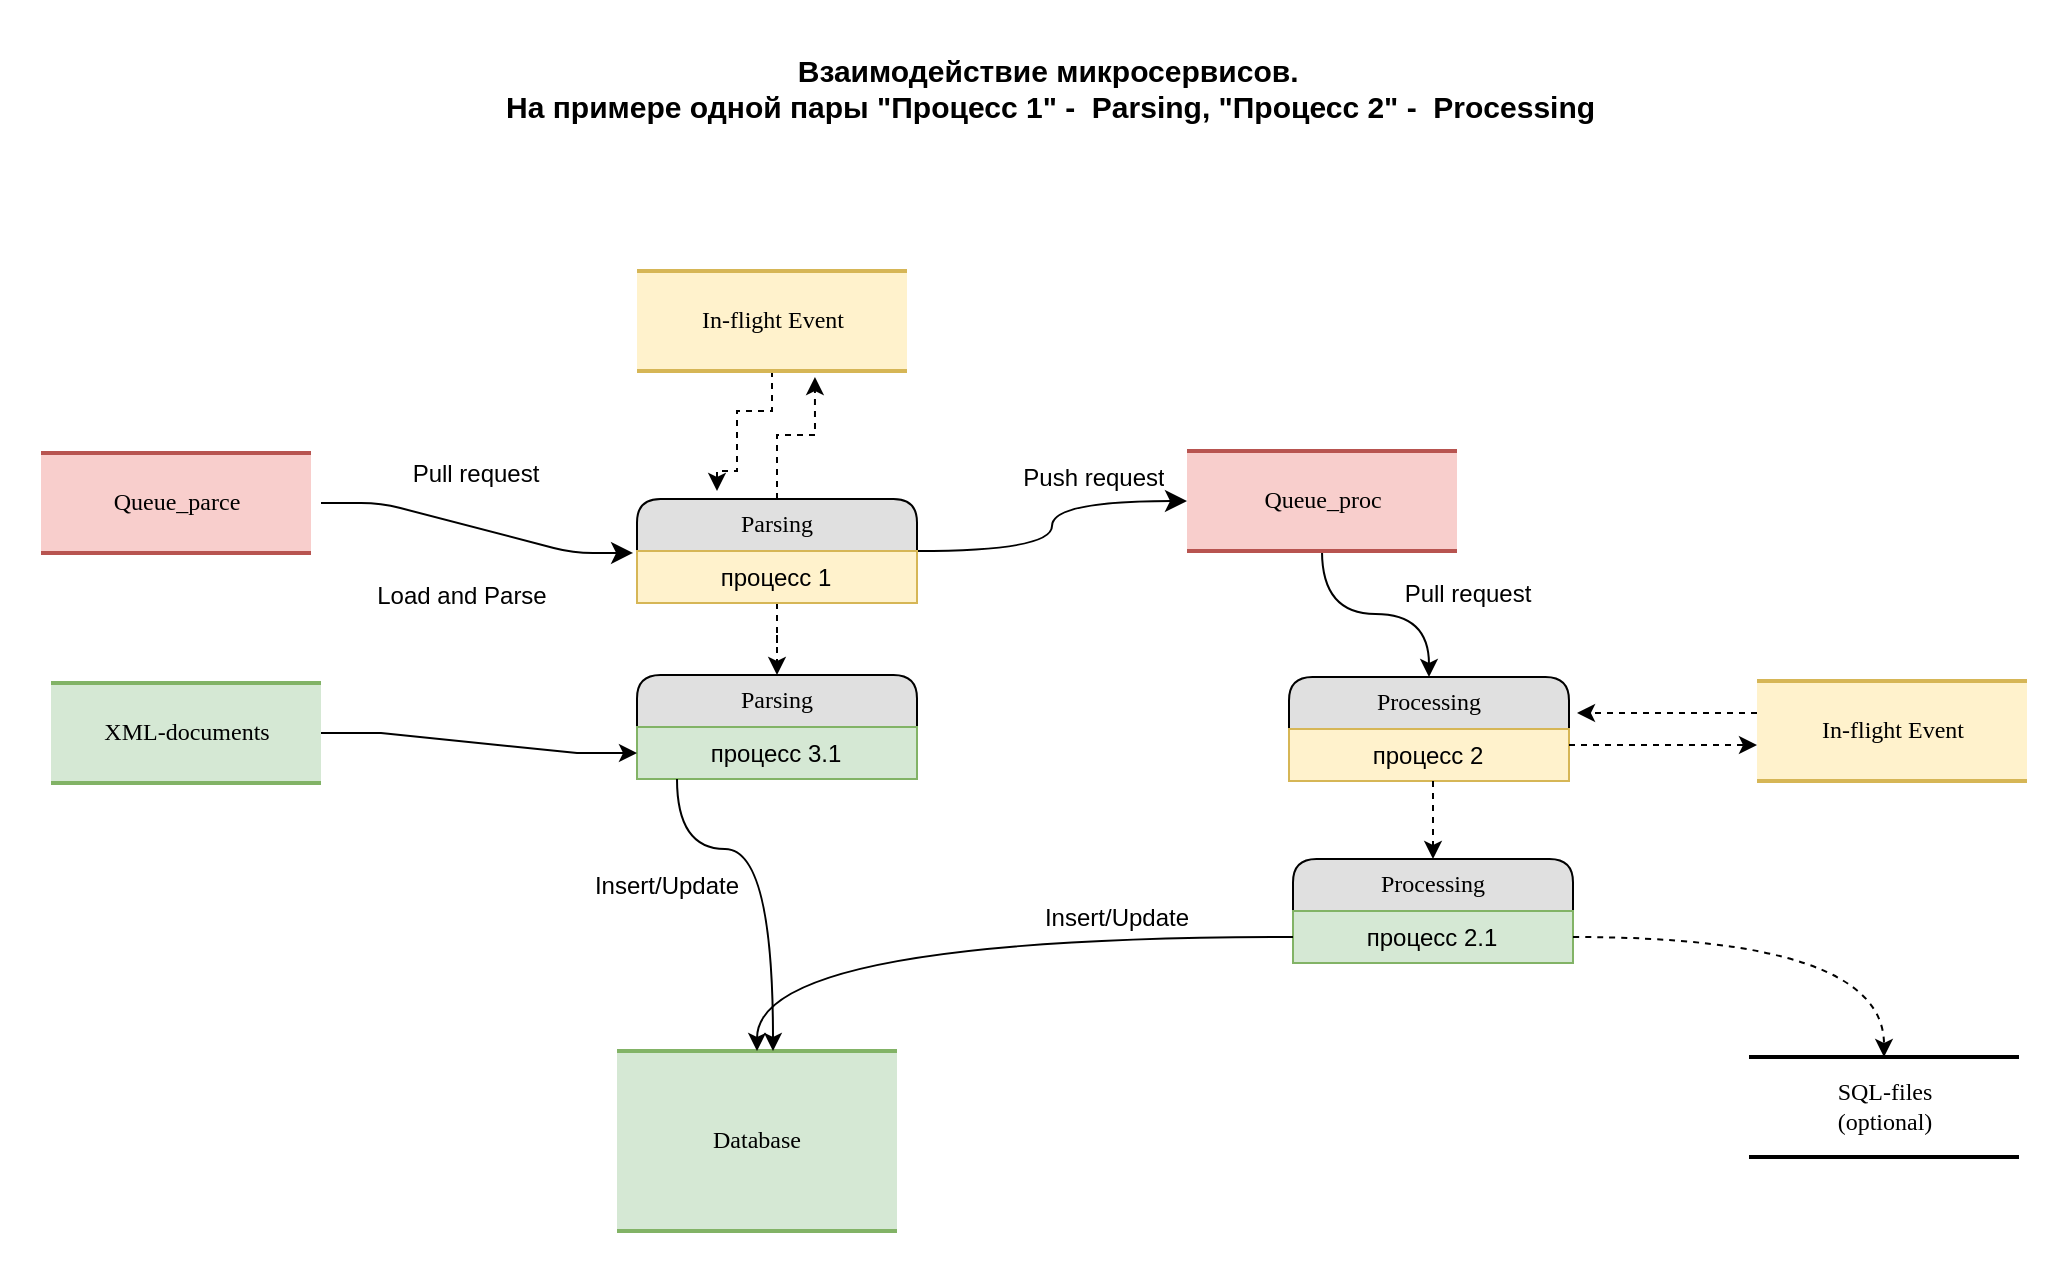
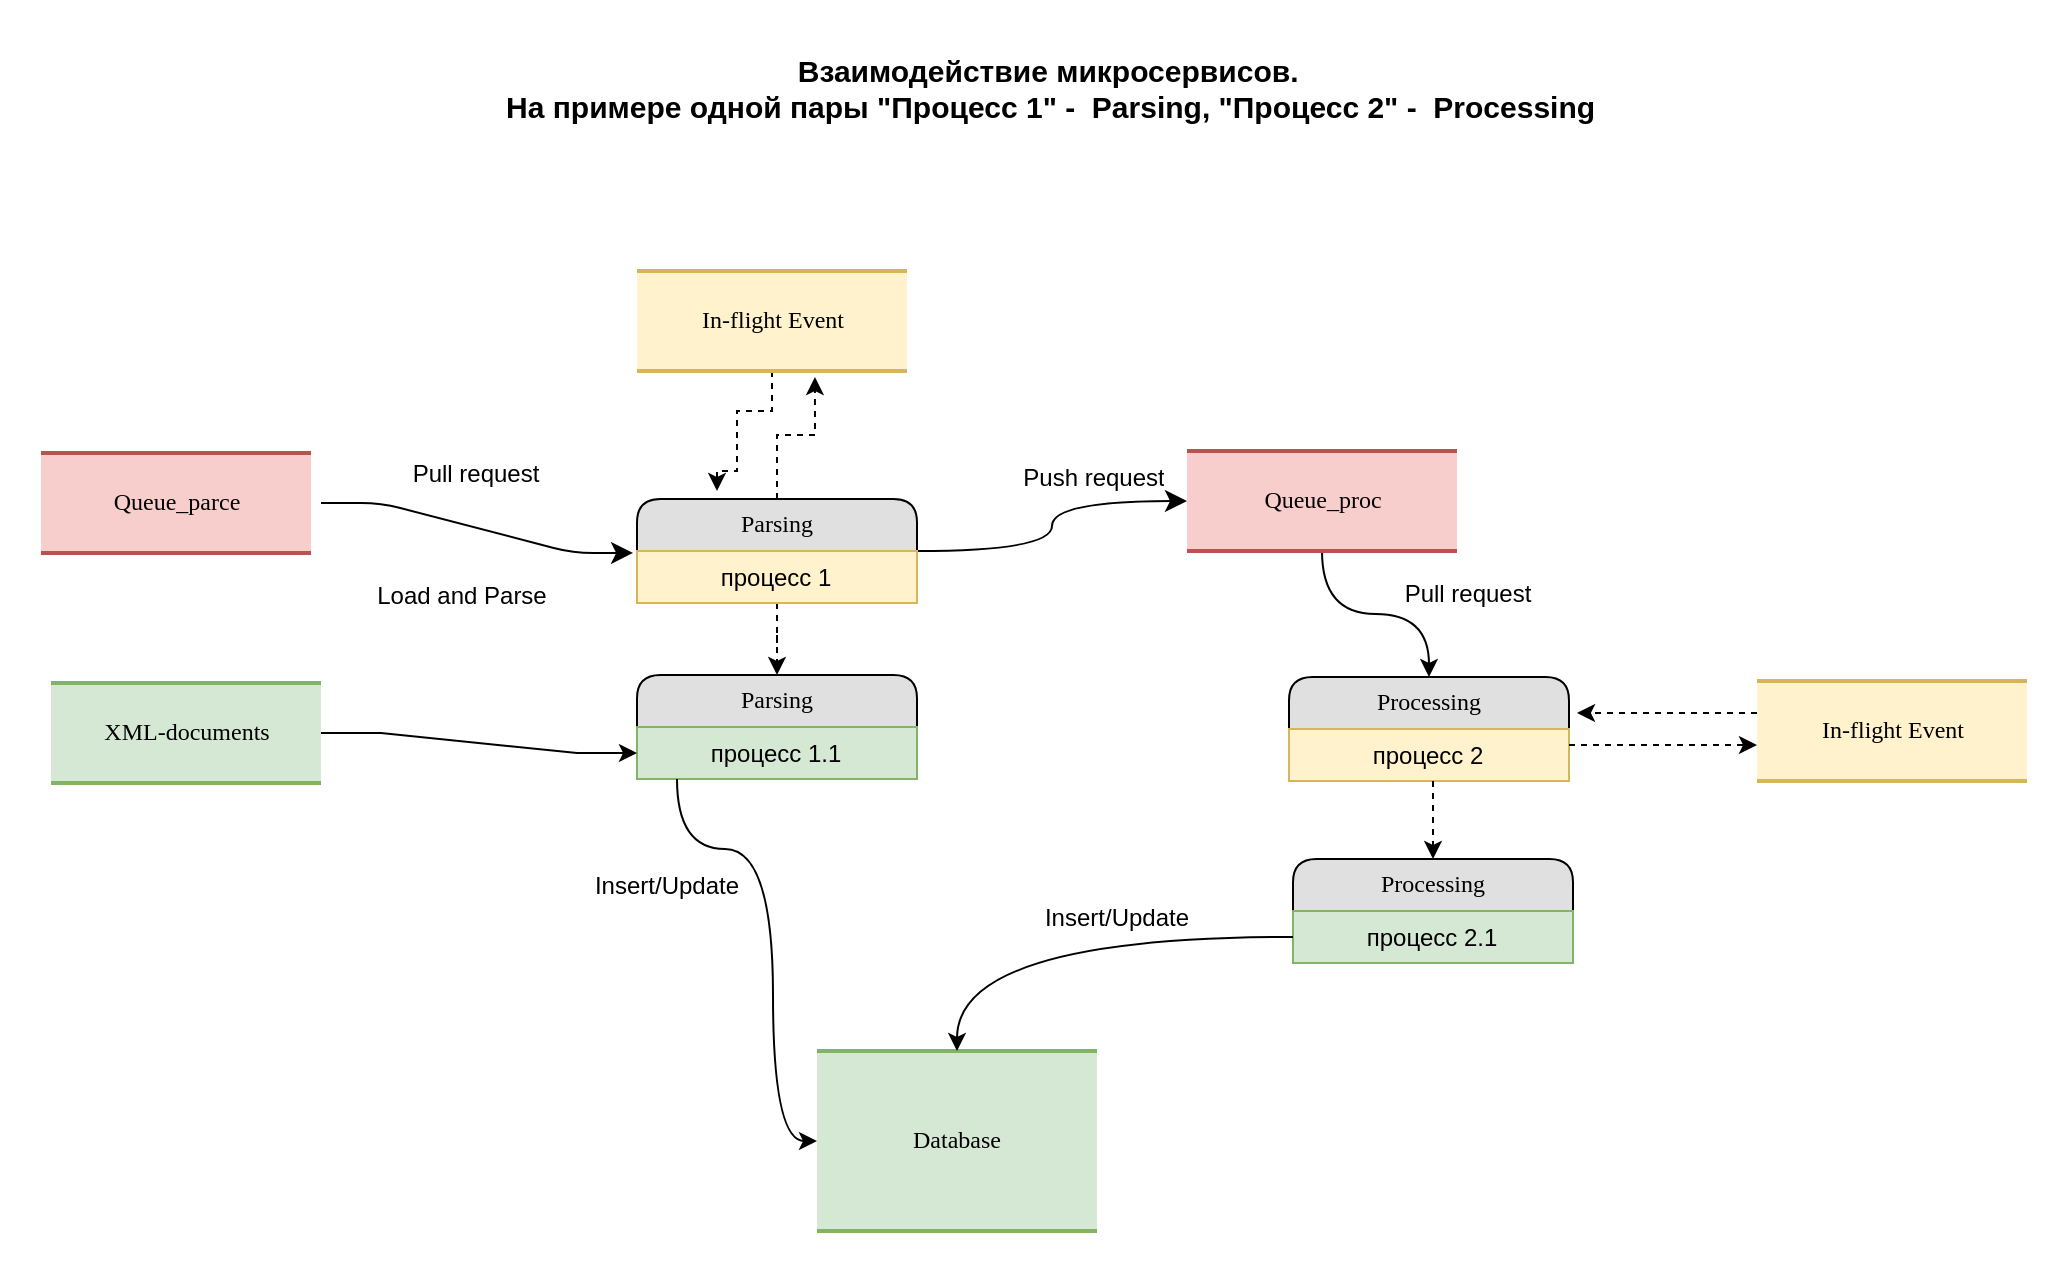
node "процесс 3.1": label "процесс 3.1" -> "процесс 1.1"
edge "процесс 2.1" -> "SQL-files (optional)": removed
node "SQL-files (optional)": removed
node "Database": moved (757, 1141) -> (957, 1141)
